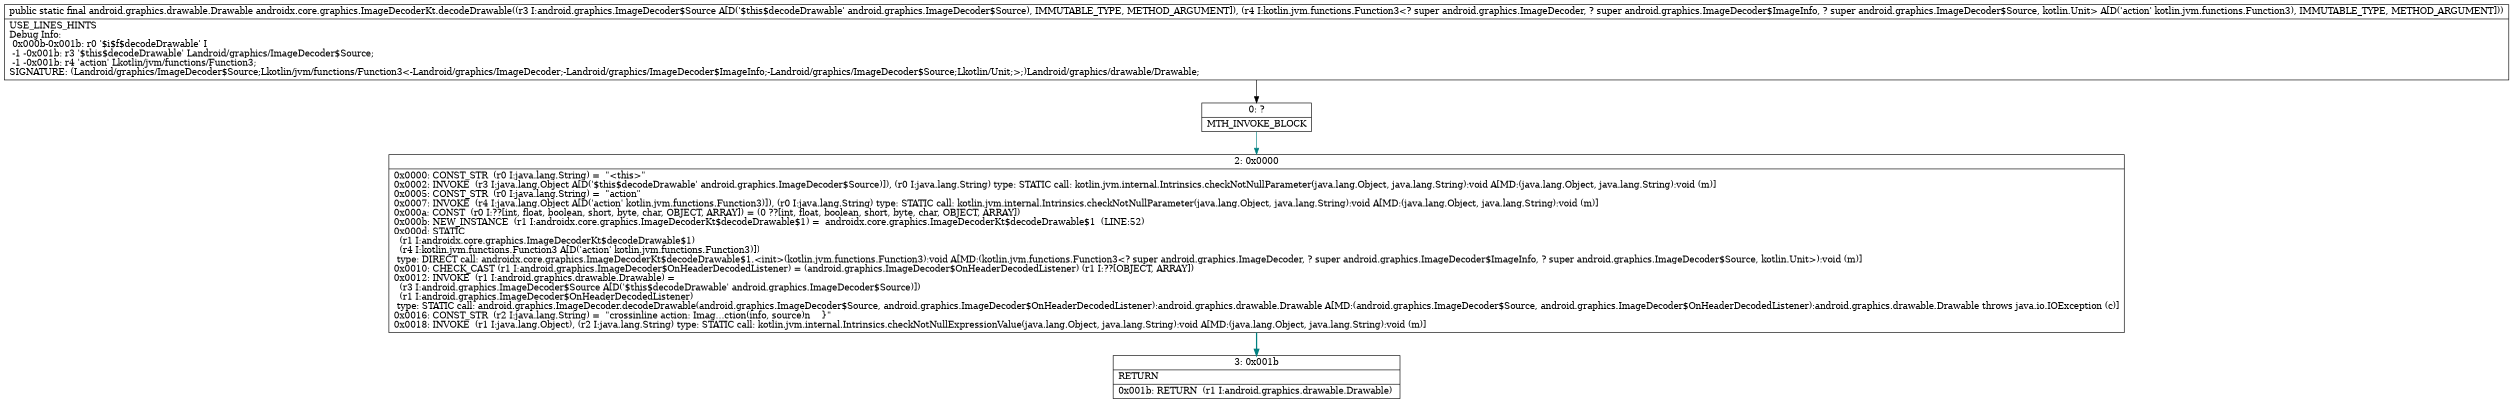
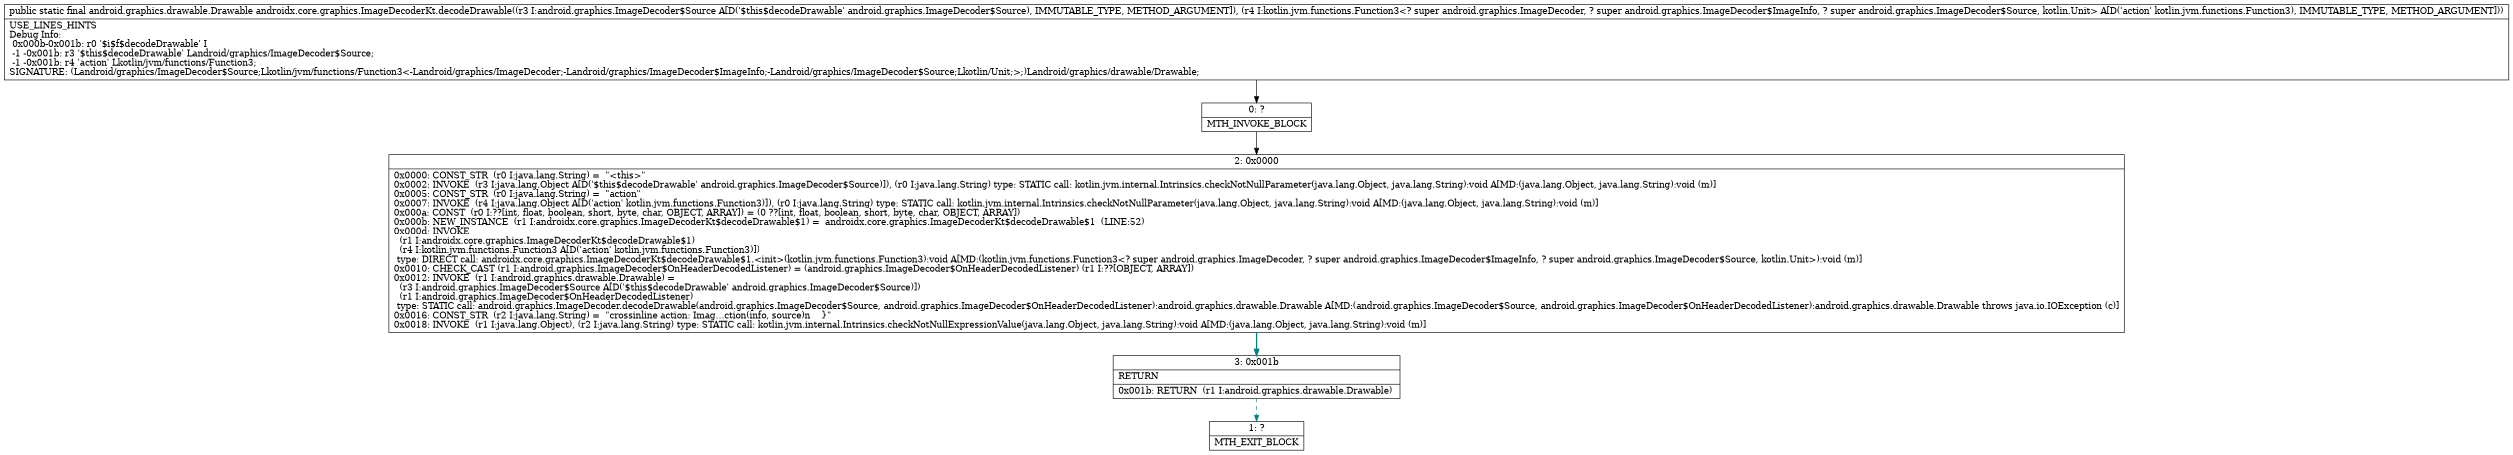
edge "0: ?" -> "2: 0x0000": color teal -> black
node "2: 0x0000": text "0x000d: STATIC" -> "0x000d: INVOKE"
node "1: ?": added
